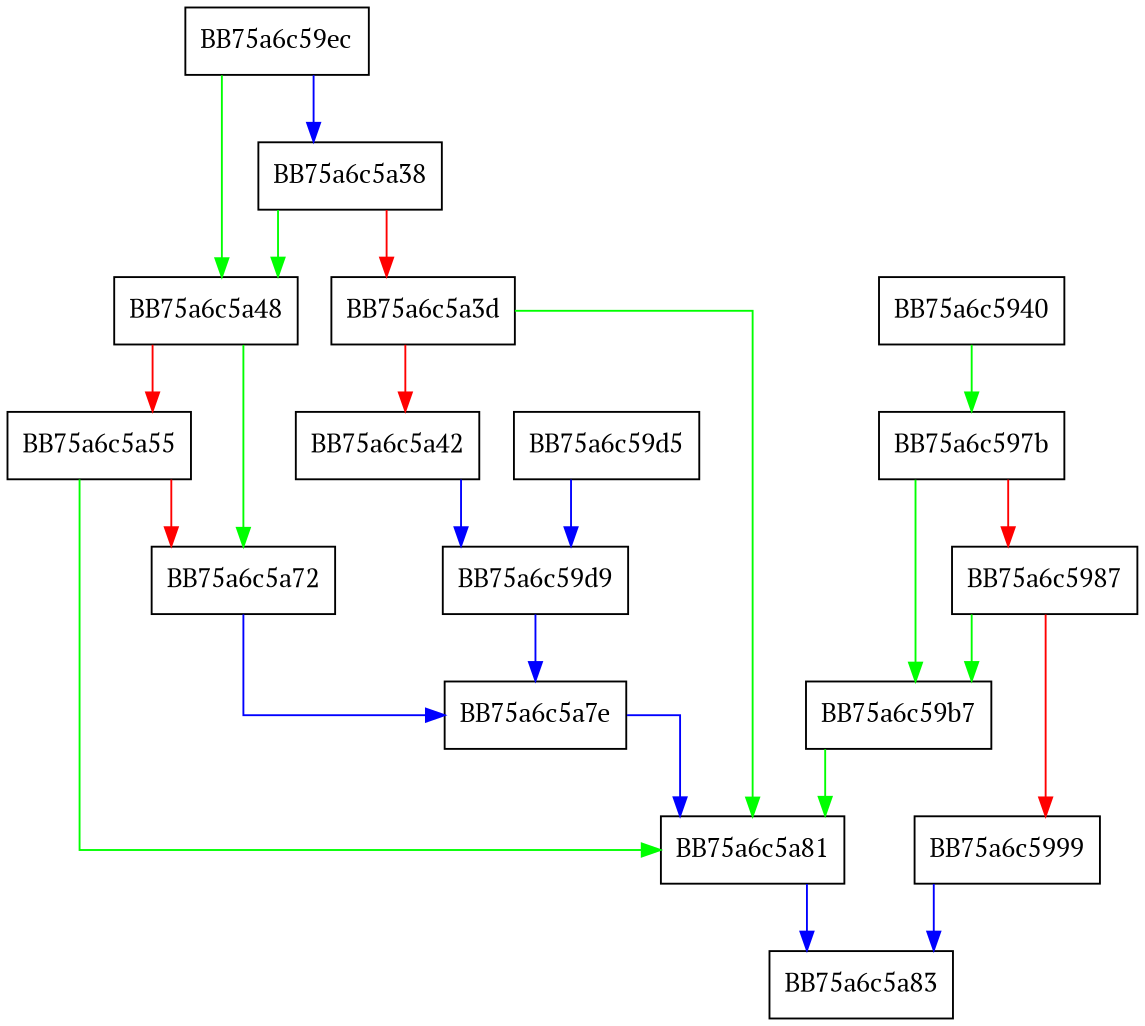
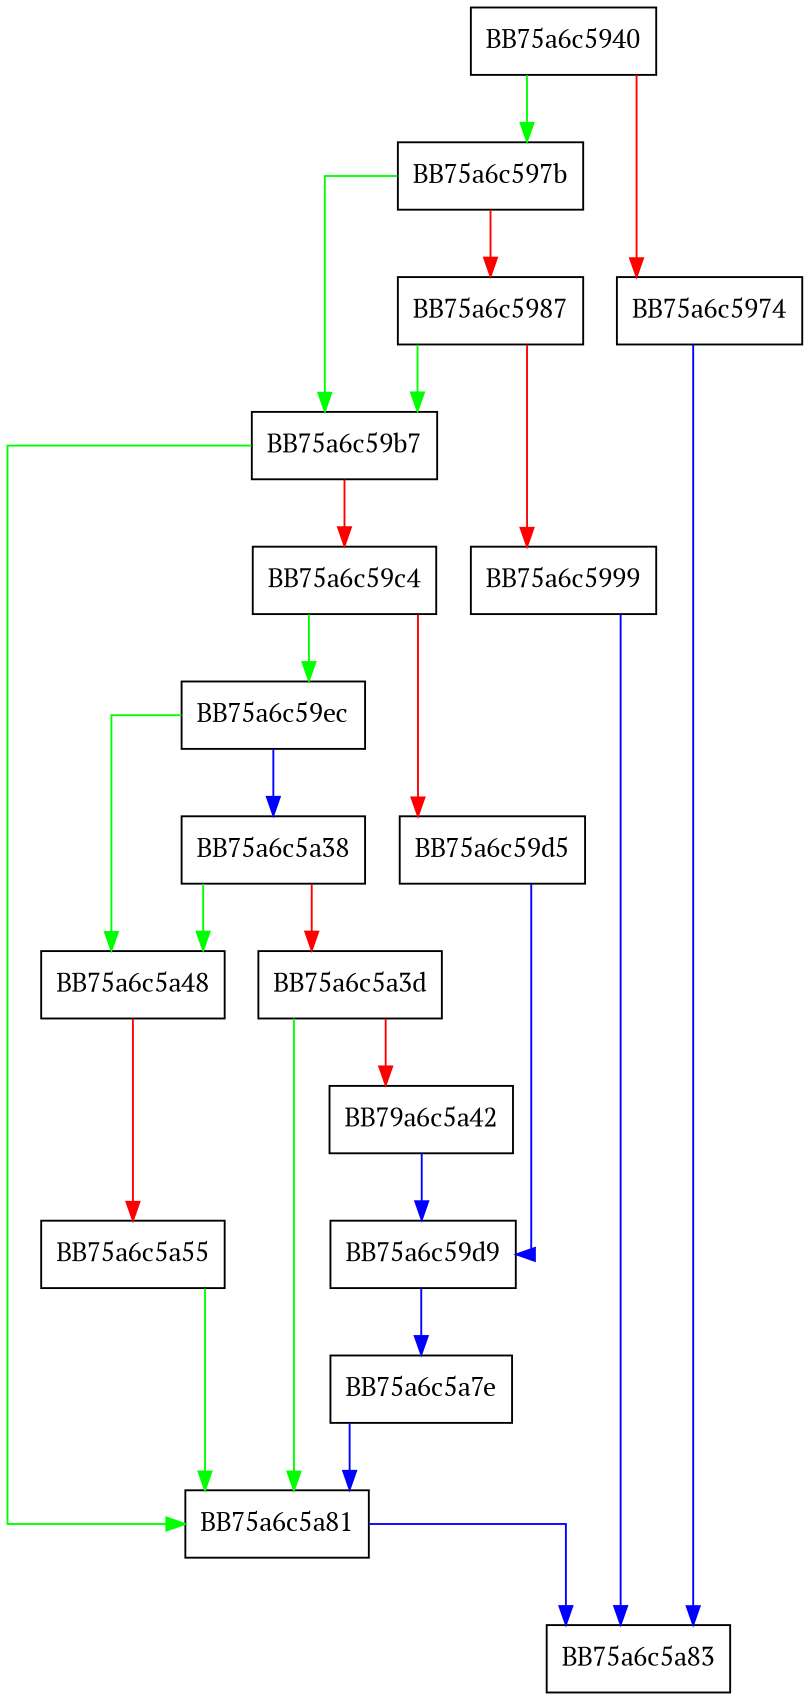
node "BB75a6c5974": added
node "BB75a6c5a42": label "BB75a6c5a42" -> "BB79a6c5a42"
node "BB75a6c5a72": removed
node "BB75a6c59c4": added
